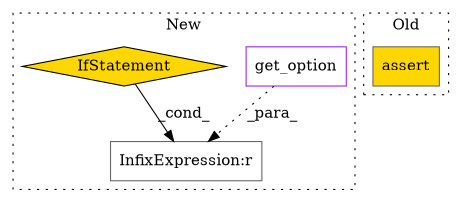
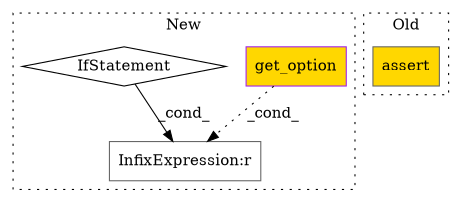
node "IfStatement": fillcolor gold -> white
node "get_option": fillcolor white -> gold
edge "get_option" -> "InfixExpression:r": label "_para_" -> "_cond_"
